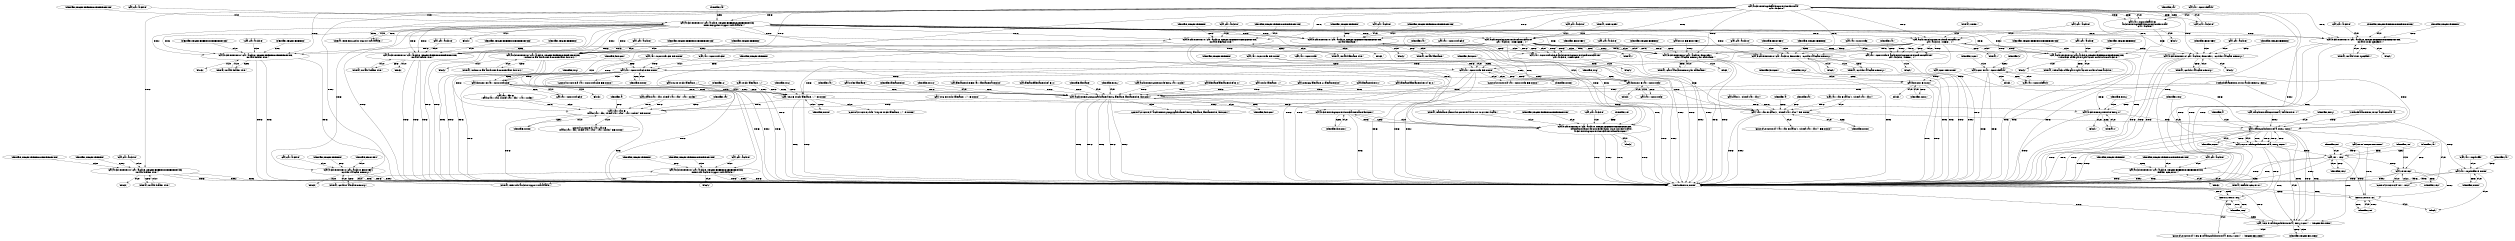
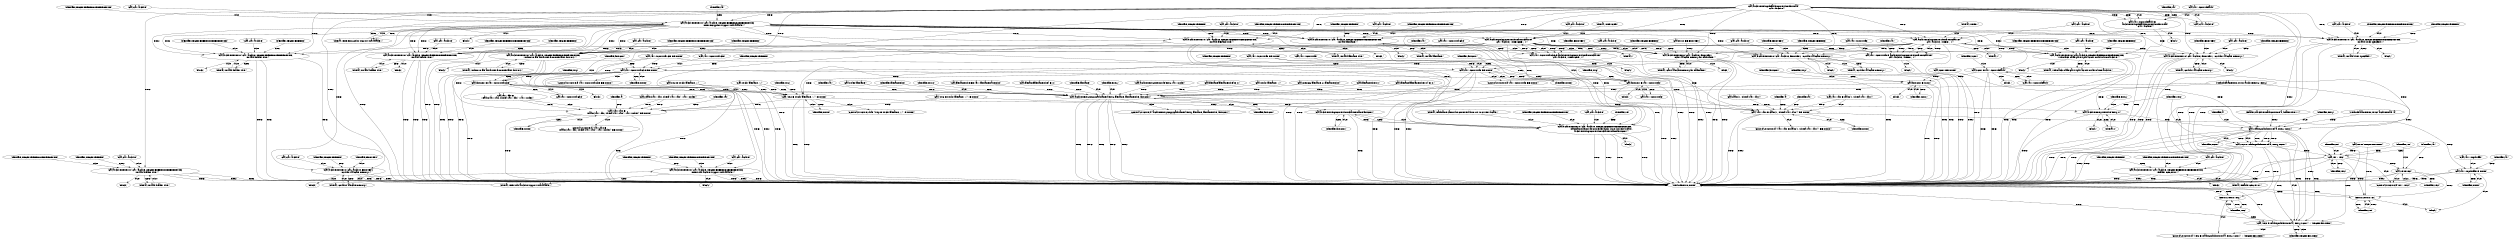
node "(Identifier,h)": removed
node "(Identifier,p)": removed
edge "(MethodParameterIn,struct archive_entry *entry)" -> "(Call,read_symlink_stored(a, entry, sconv))": now "(MethodParameterIn,struct archive_entry *entry)" -> "(Call,ret > ret2)"
node "(Call,__archive_read_consume(a, header_size - 7))": label "(Call,__archive_read_consume(a, header_size - 7))" -> "(Header,__archive_read_consume(a, header_size - 7))"
edge "(Call,ret2 = read_symlink_stored(a, entry, sconv))" -> "(Call,read_symlink_stored(a, entry, sconv))": removed, label "CFG:"
edge "(Call,read_symlink_stored(a, entry, sconv))" -> "(ControlStructure,if (ret > ret2))": now "(Call,ret > ret2)" -> "(ControlStructure,if (ret > ret2))"
